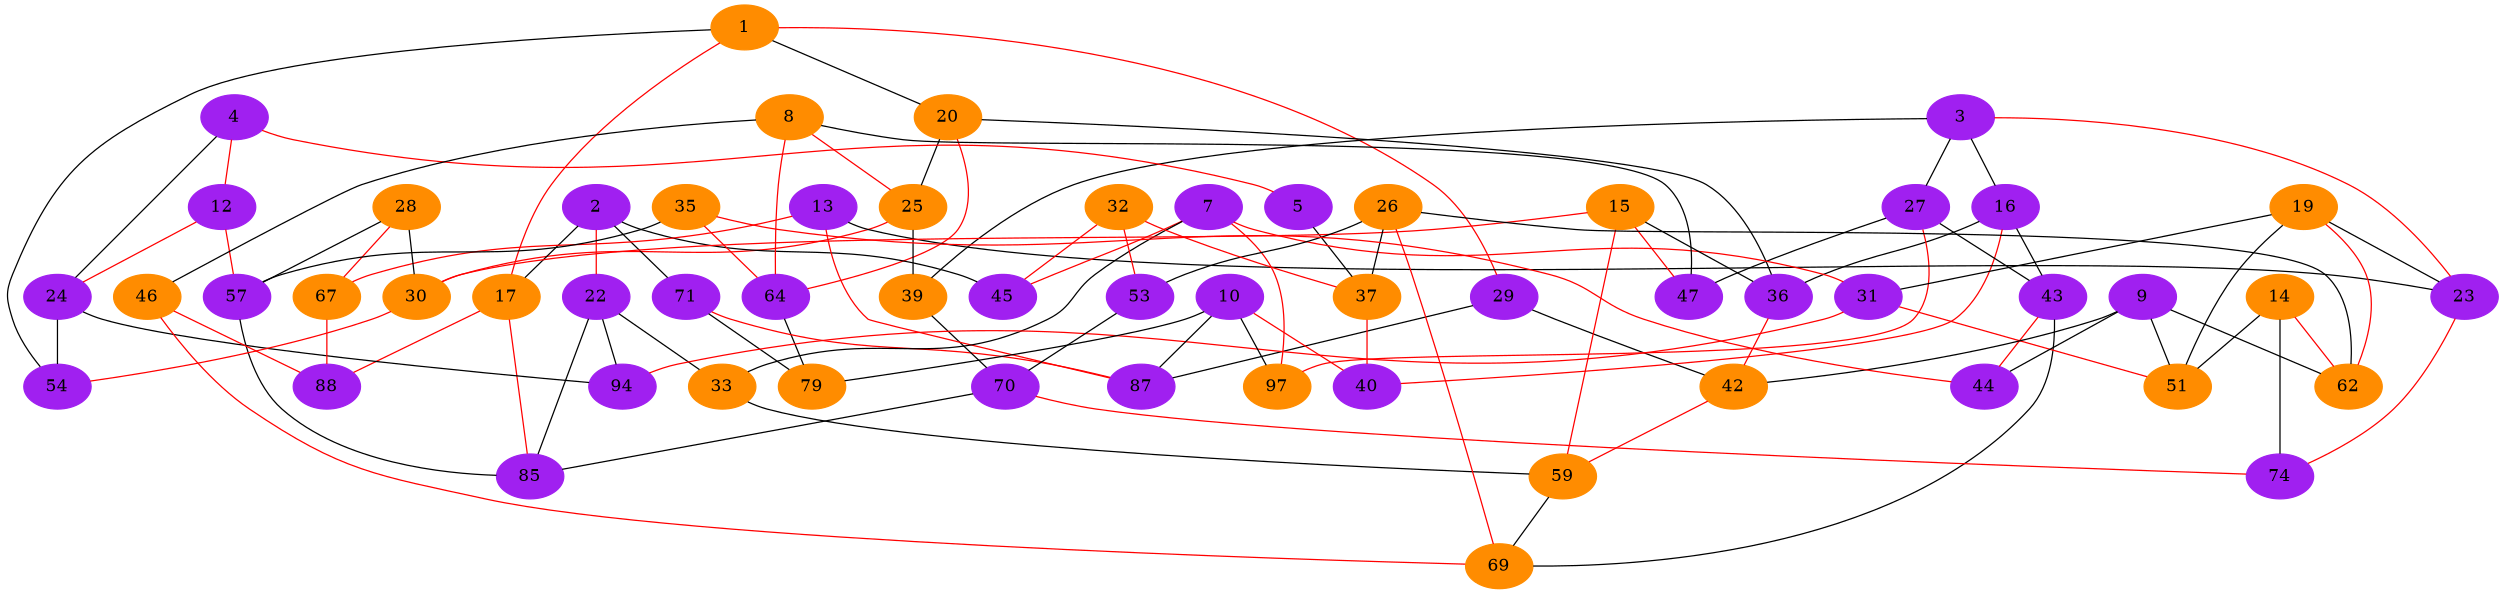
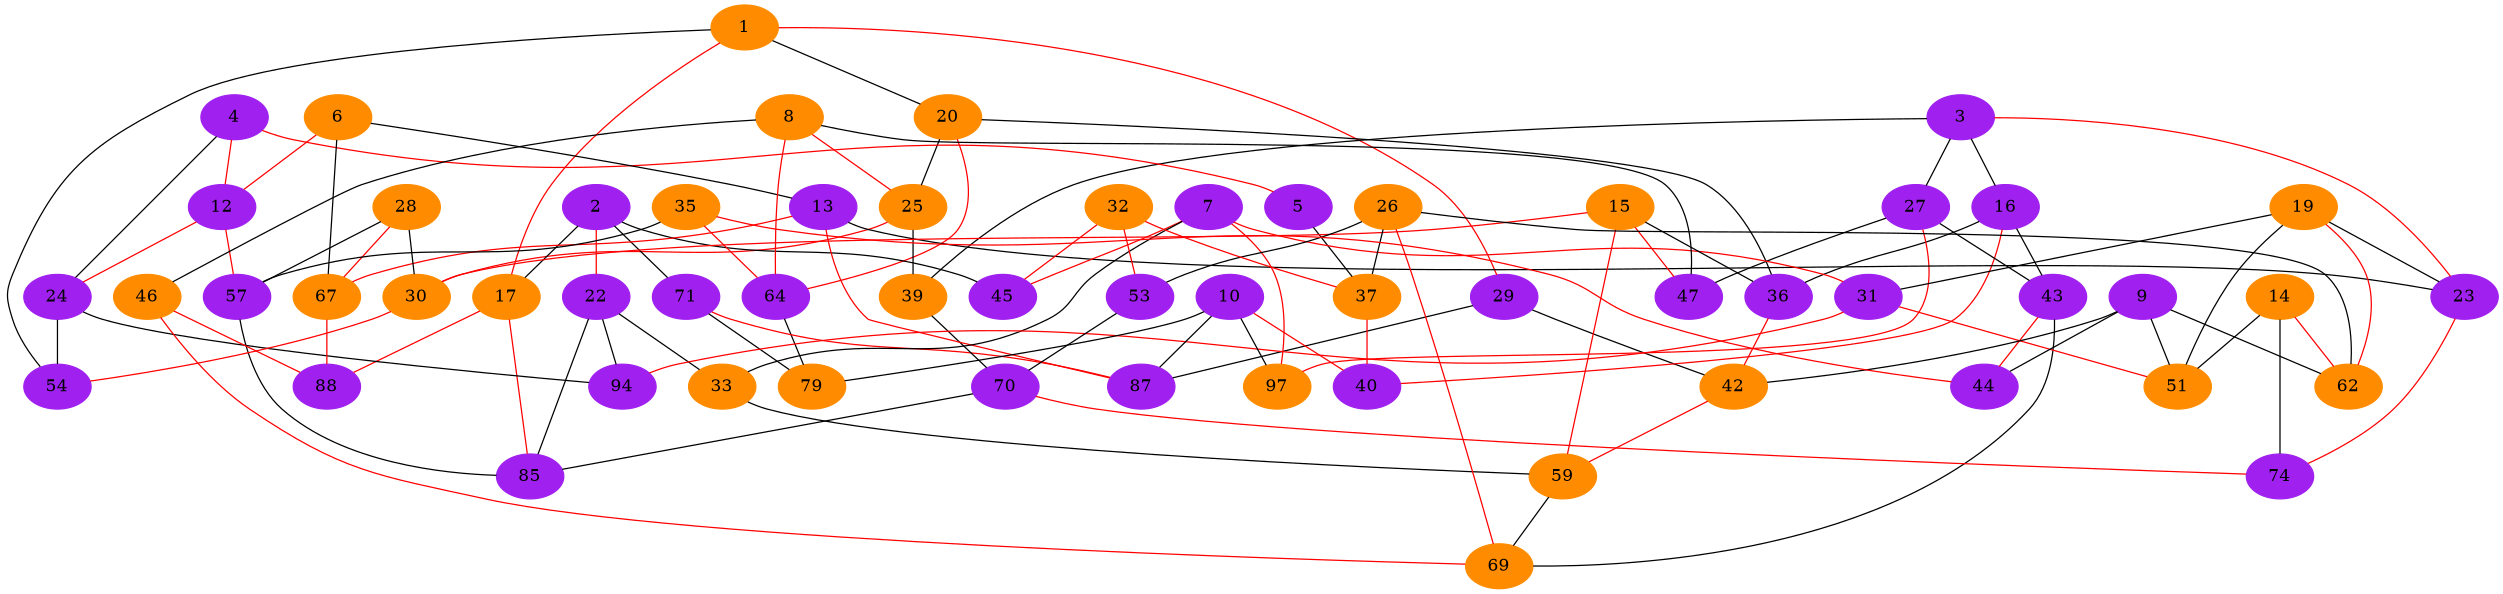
node "6": added
